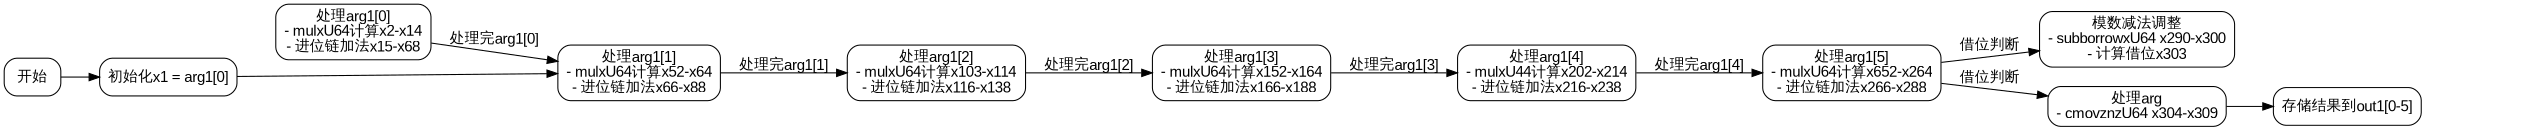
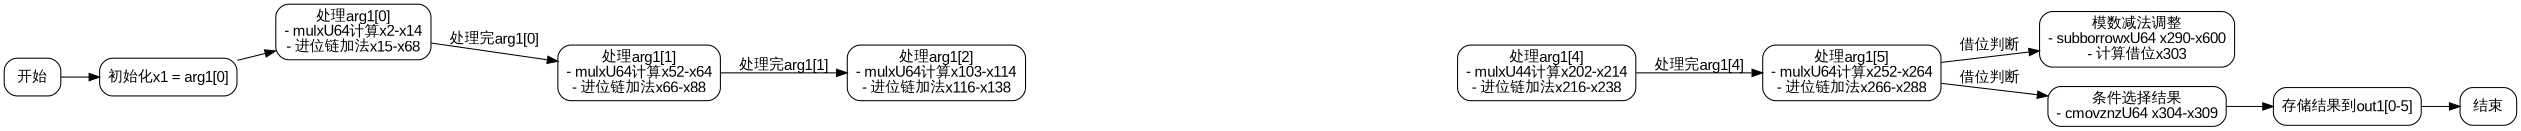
node "模数减法调整 - subborrowxU64 x290-x300 - 计算借位x303": label "模数减法调整 - subborrowxU64 x290-x300 - 计算借位x303" -> "模数减法调整 - subborrowxU64 x290-x600 - 计算借位x303"
node "处理arg1[3] - mulxU64计算x152-x164 - 进位链加法x166-x188": removed
node "处理arg1[5] - mulxU64计算x652-x264 - 进位链加法x266-x288": label "处理arg1[5] - mulxU64计算x652-x264 - 进位链加法x266-x288" -> "处理arg1[5] - mulxU64计算x252-x264 - 进位链加法x266-x288"
edge "初始化x1 = arg1[0]" -> "处理arg1[1] - mulxU64计算x52-x64 - 进位链加法x66-x88": now "初始化x1 = arg1[0]" -> "处理arg1[0] - mulxU64计算x2-x14 - 进位链加法x15-x68"
node "处理arg - cmovznzU64 x304-x309": label "处理arg - cmovznzU64 x304-x309" -> "条件选择结果 - cmovznzU64 x304-x309"
node "结束": added
